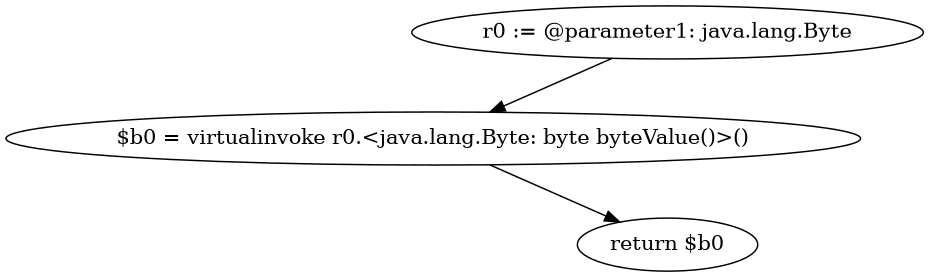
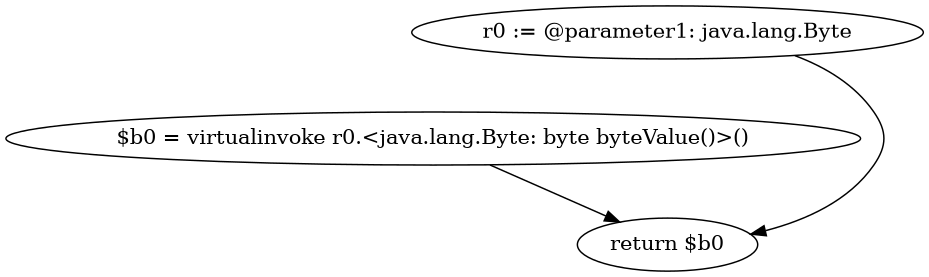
edge "r0 := @parameter1: java.lang.Byte" -> "$b0 = virtualinvoke r0.<java.lang.Byte: byte byteValue()>()": now "r0 := @parameter1: java.lang.Byte" -> "return $b0"
